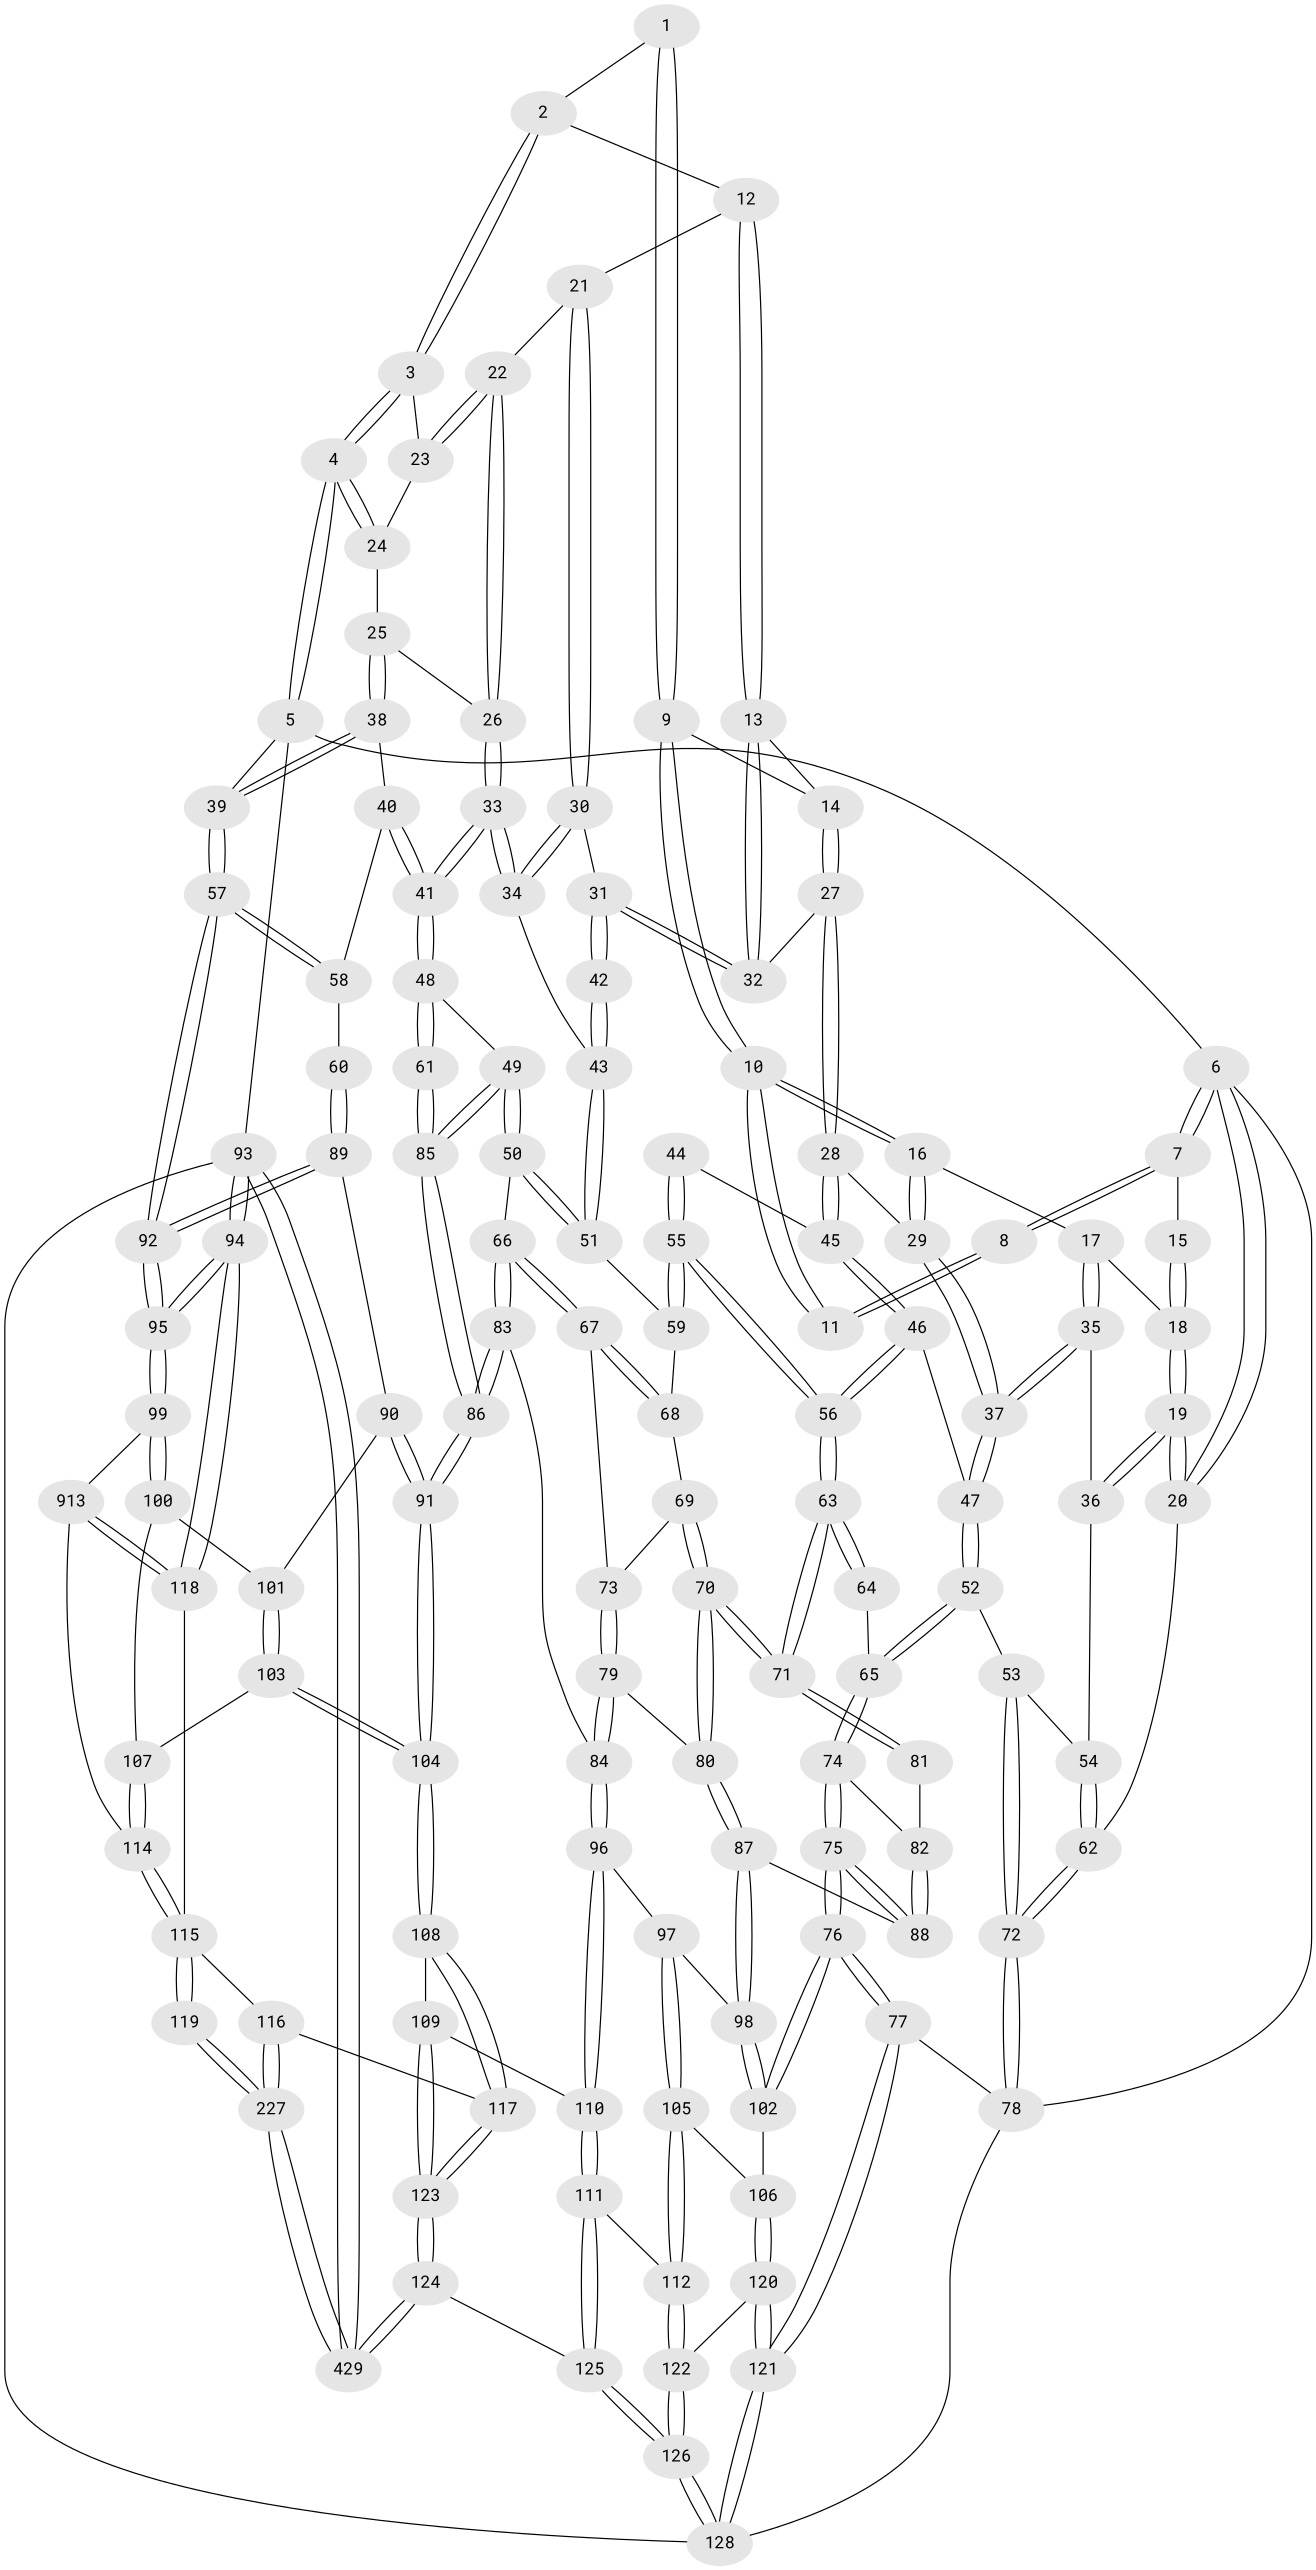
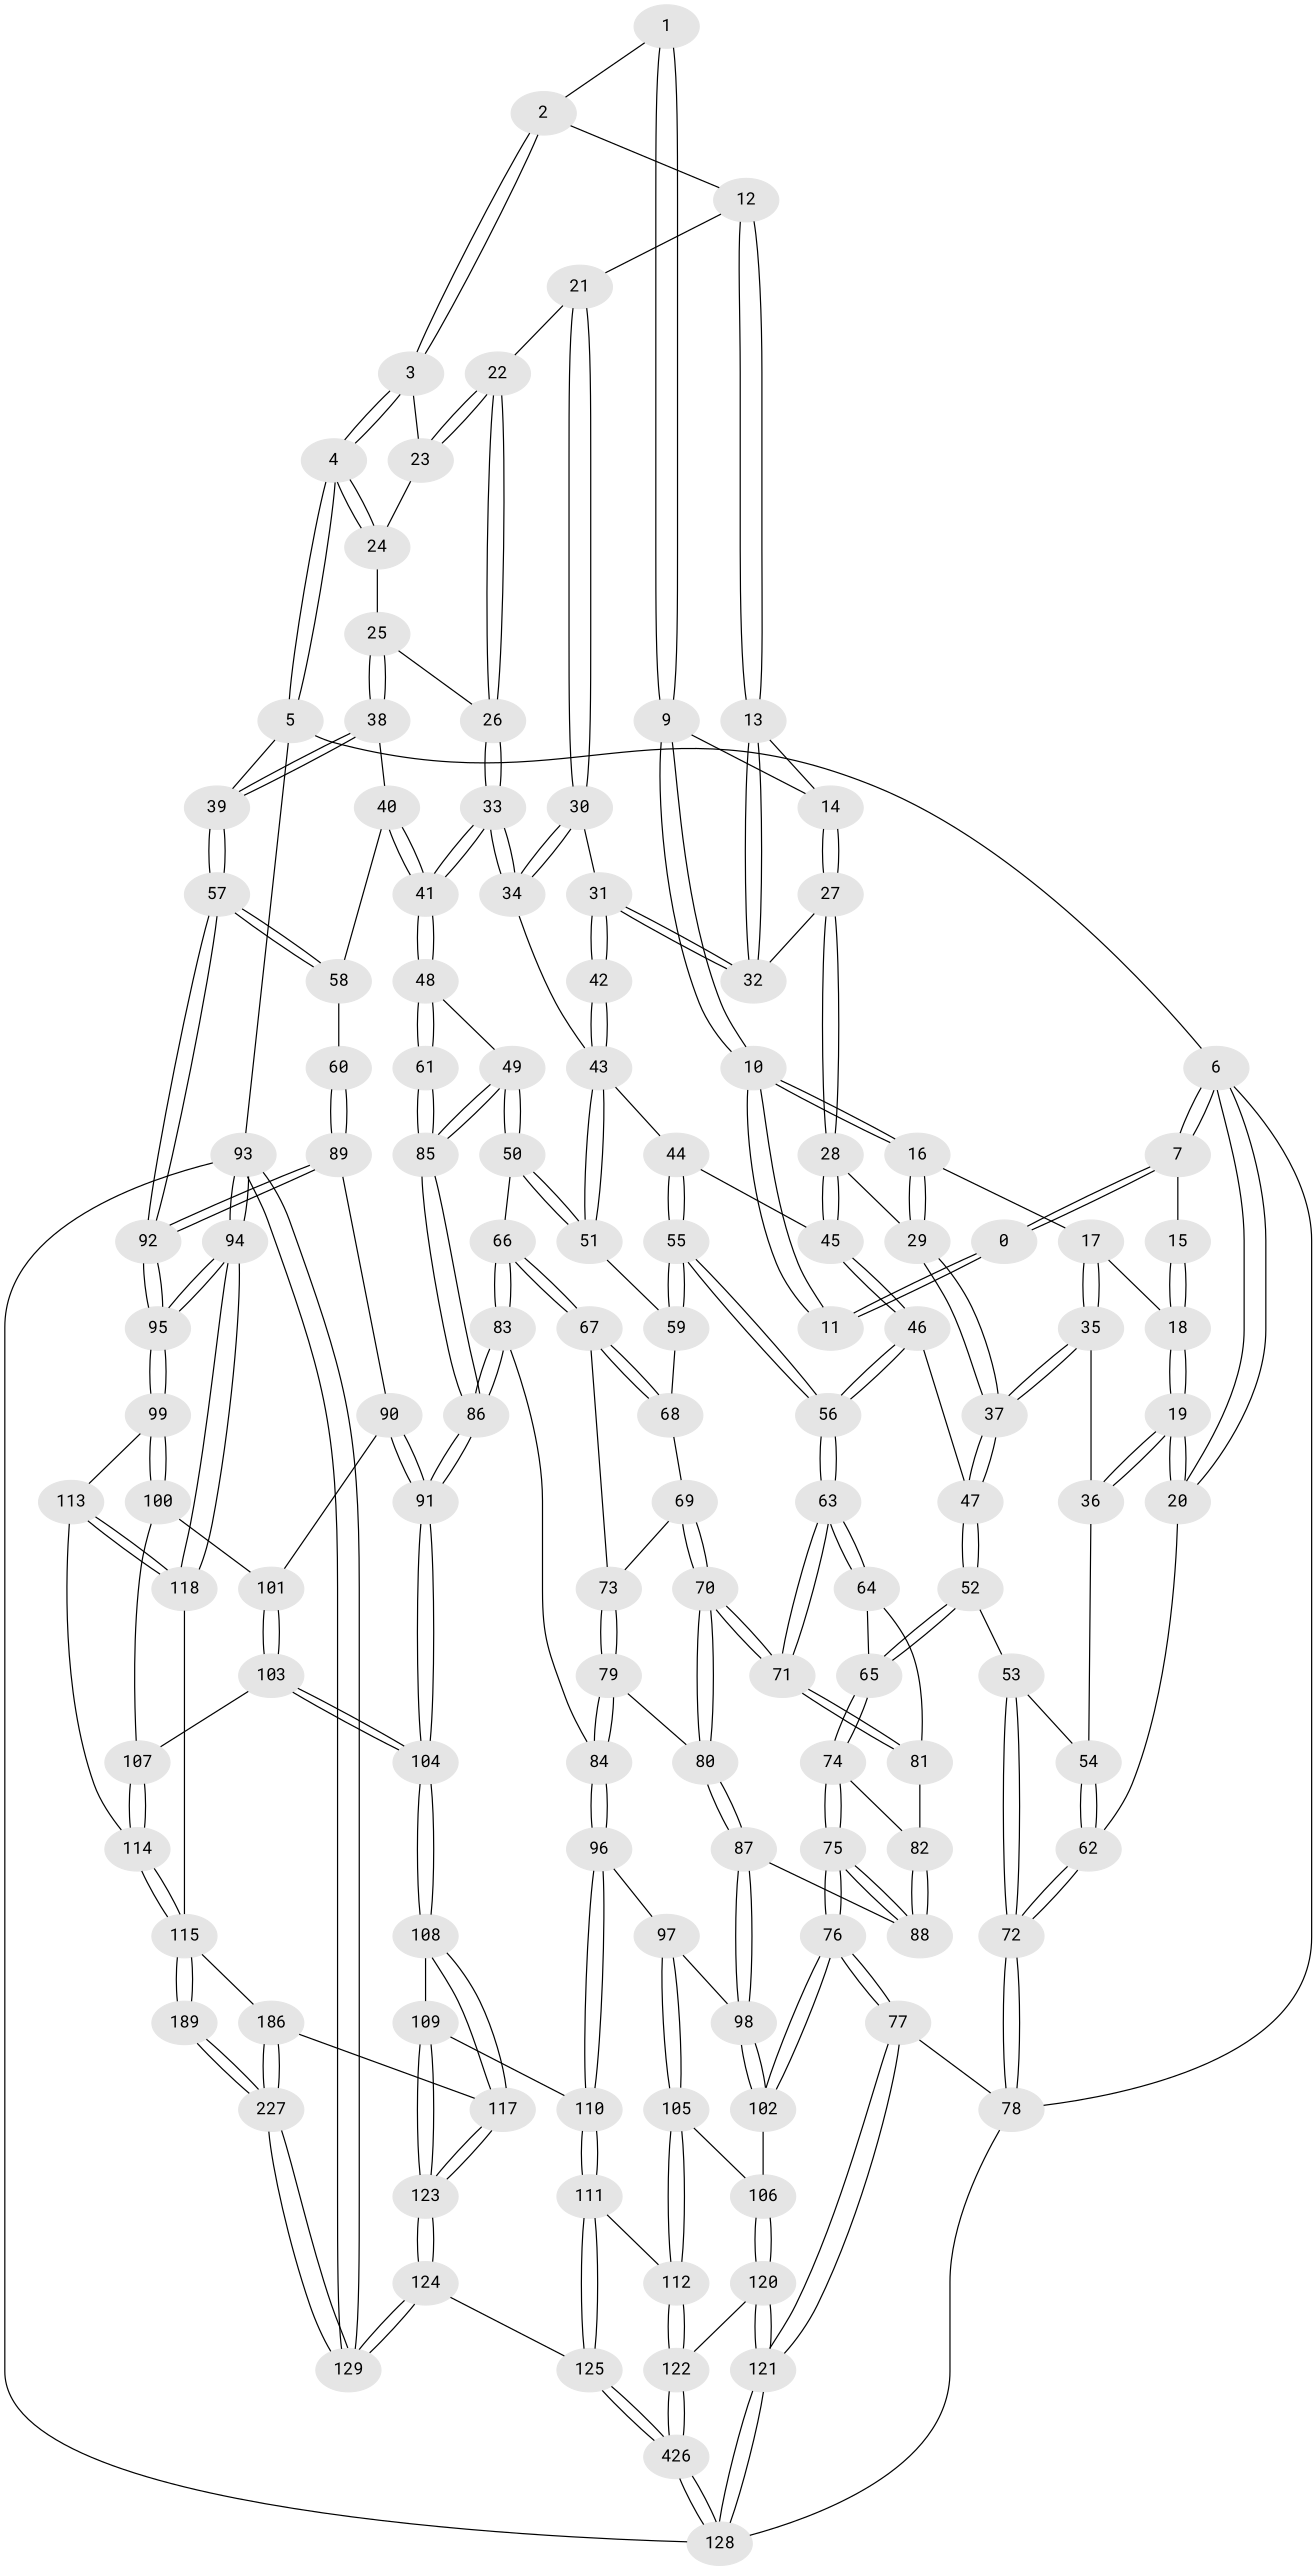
edge "43" -- "44": added
node "8": label "8" -> "0"
node "913": label "913" -> "113"
edge "64" -- "81": added
node "119": label "119" -> "189"
node "116": label "116" -> "186"
node "429": label "429" -> "129"
node "126": label "126" -> "426"
